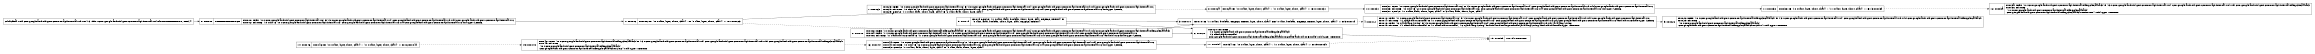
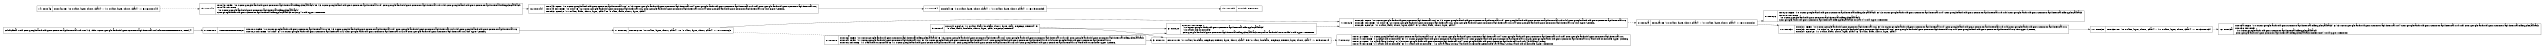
node "9: 0x002c": text "0x002e: INVOKE" -> "0x000e: INVOKE"
edge "4: 0x0012" -> "9: 0x002c": now "8: 0x002a" -> "9: 0x002c"
edge "6: 0x0020" -> "19: 0x005b": now "6: 0x0020" -> "7: 0x0023"
edge "17: 0x0054" -> "19: 0x005b": style dashed -> solid
